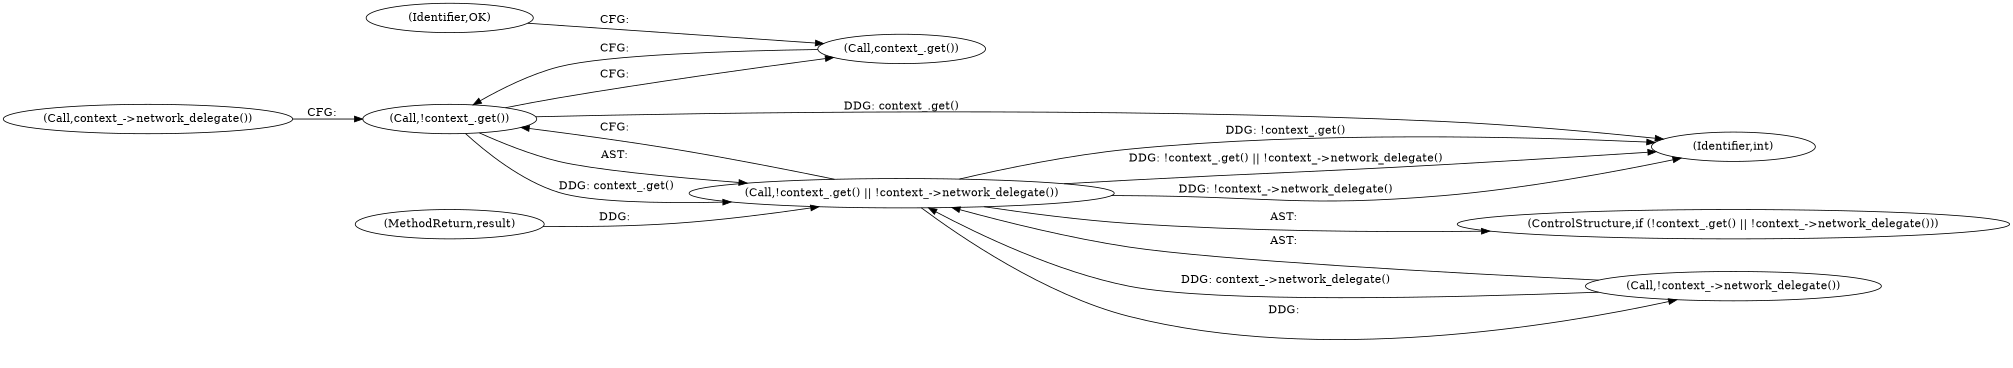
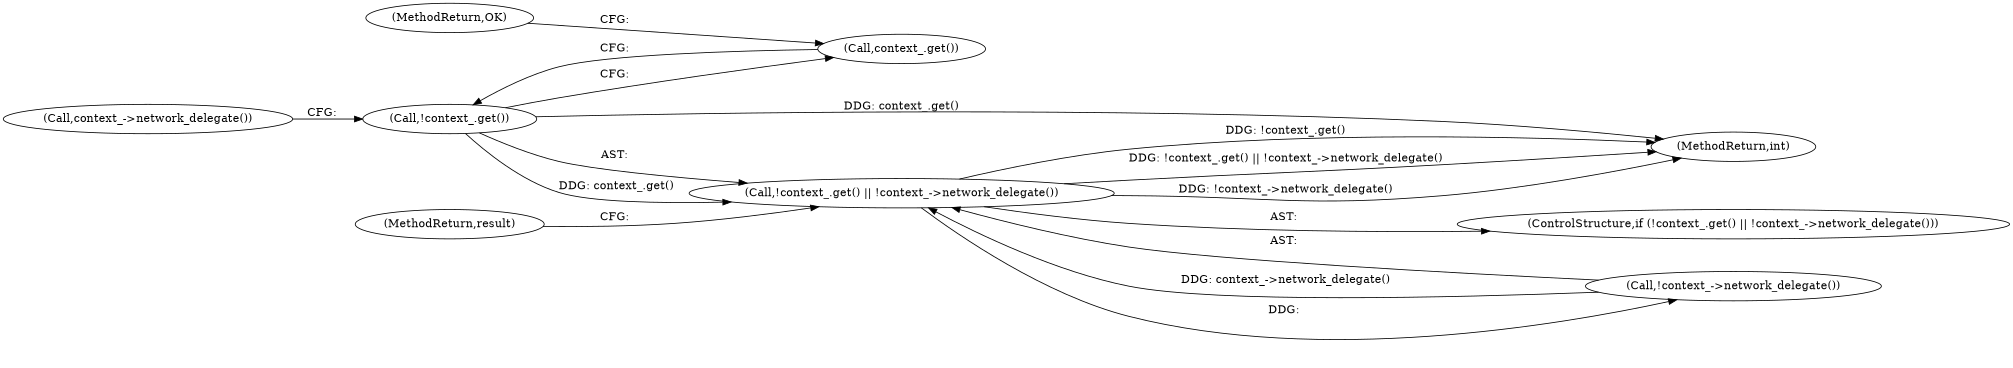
node "(Identifier,OK)": label "(Identifier,OK)" -> "(MethodReturn,OK)"
node "(Identifier,int)": label "(Identifier,int)" -> "(MethodReturn,int)"
edge "(Call,!context_.get() || !context_->network_delegate())" -> "(Call,!context_.get())": removed, label "CFG:"
edge "(MethodReturn,result)" -> "(Call,!context_.get() || !context_->network_delegate())": label "DDG: " -> "CFG: "
